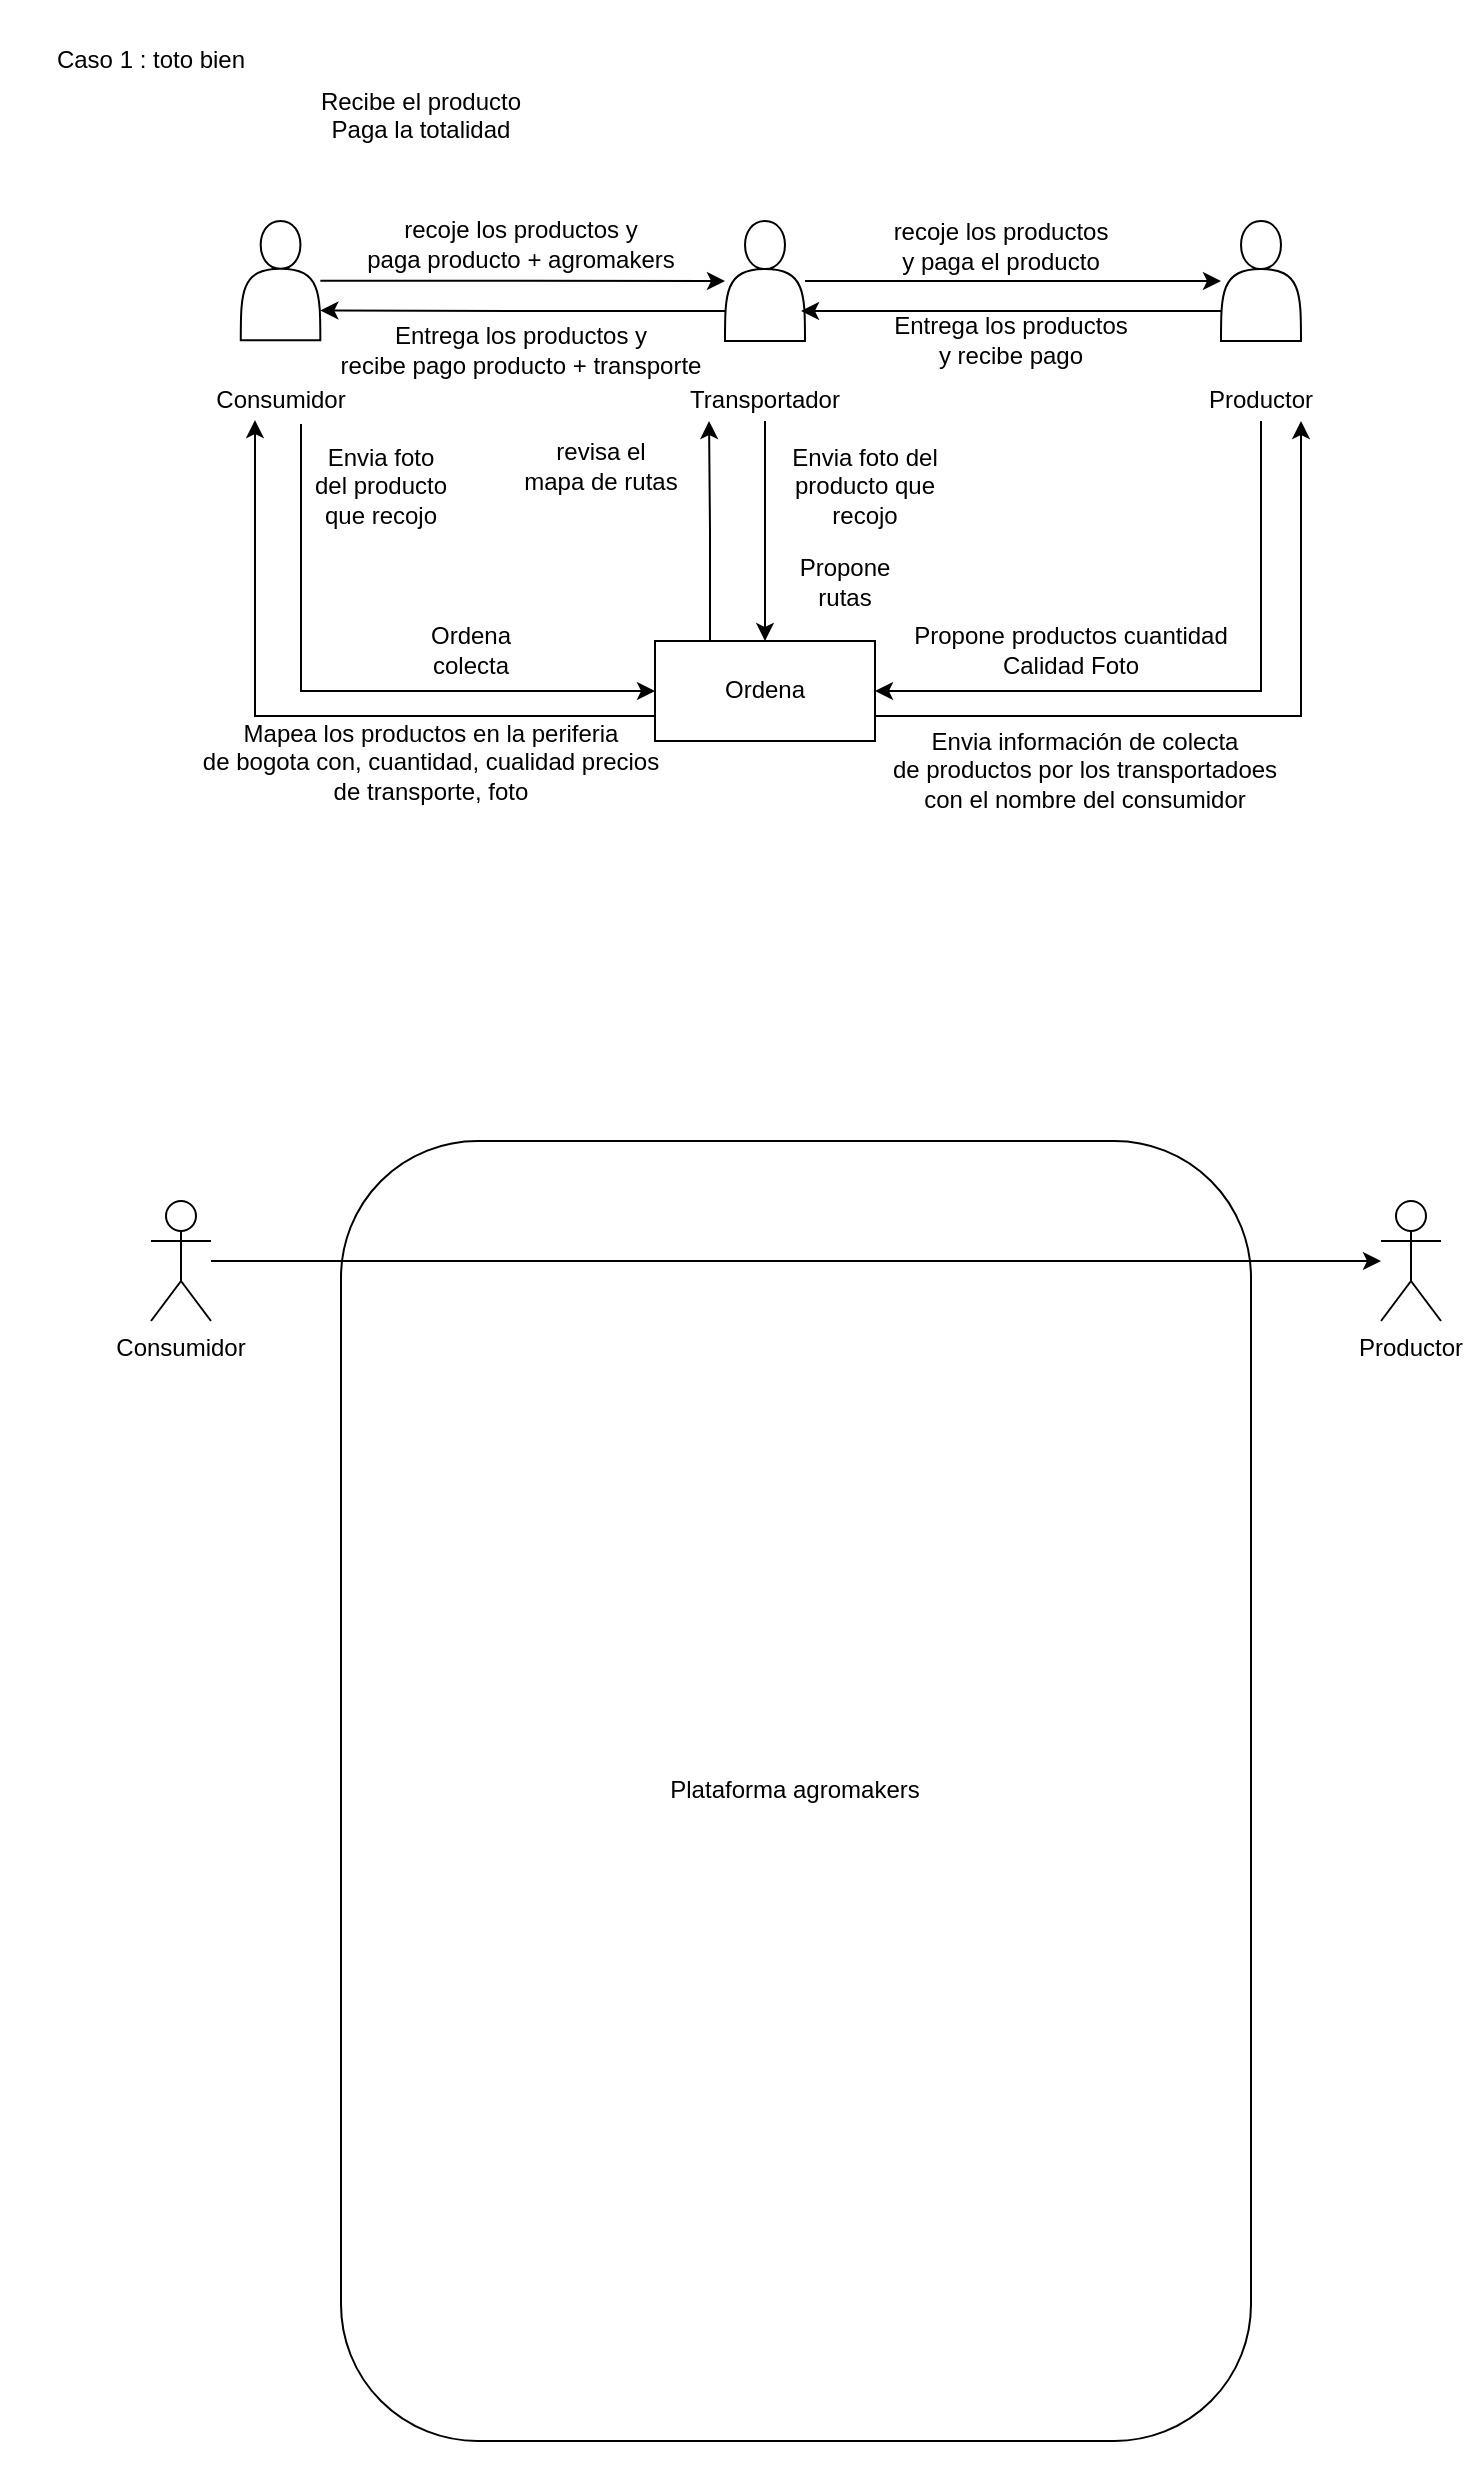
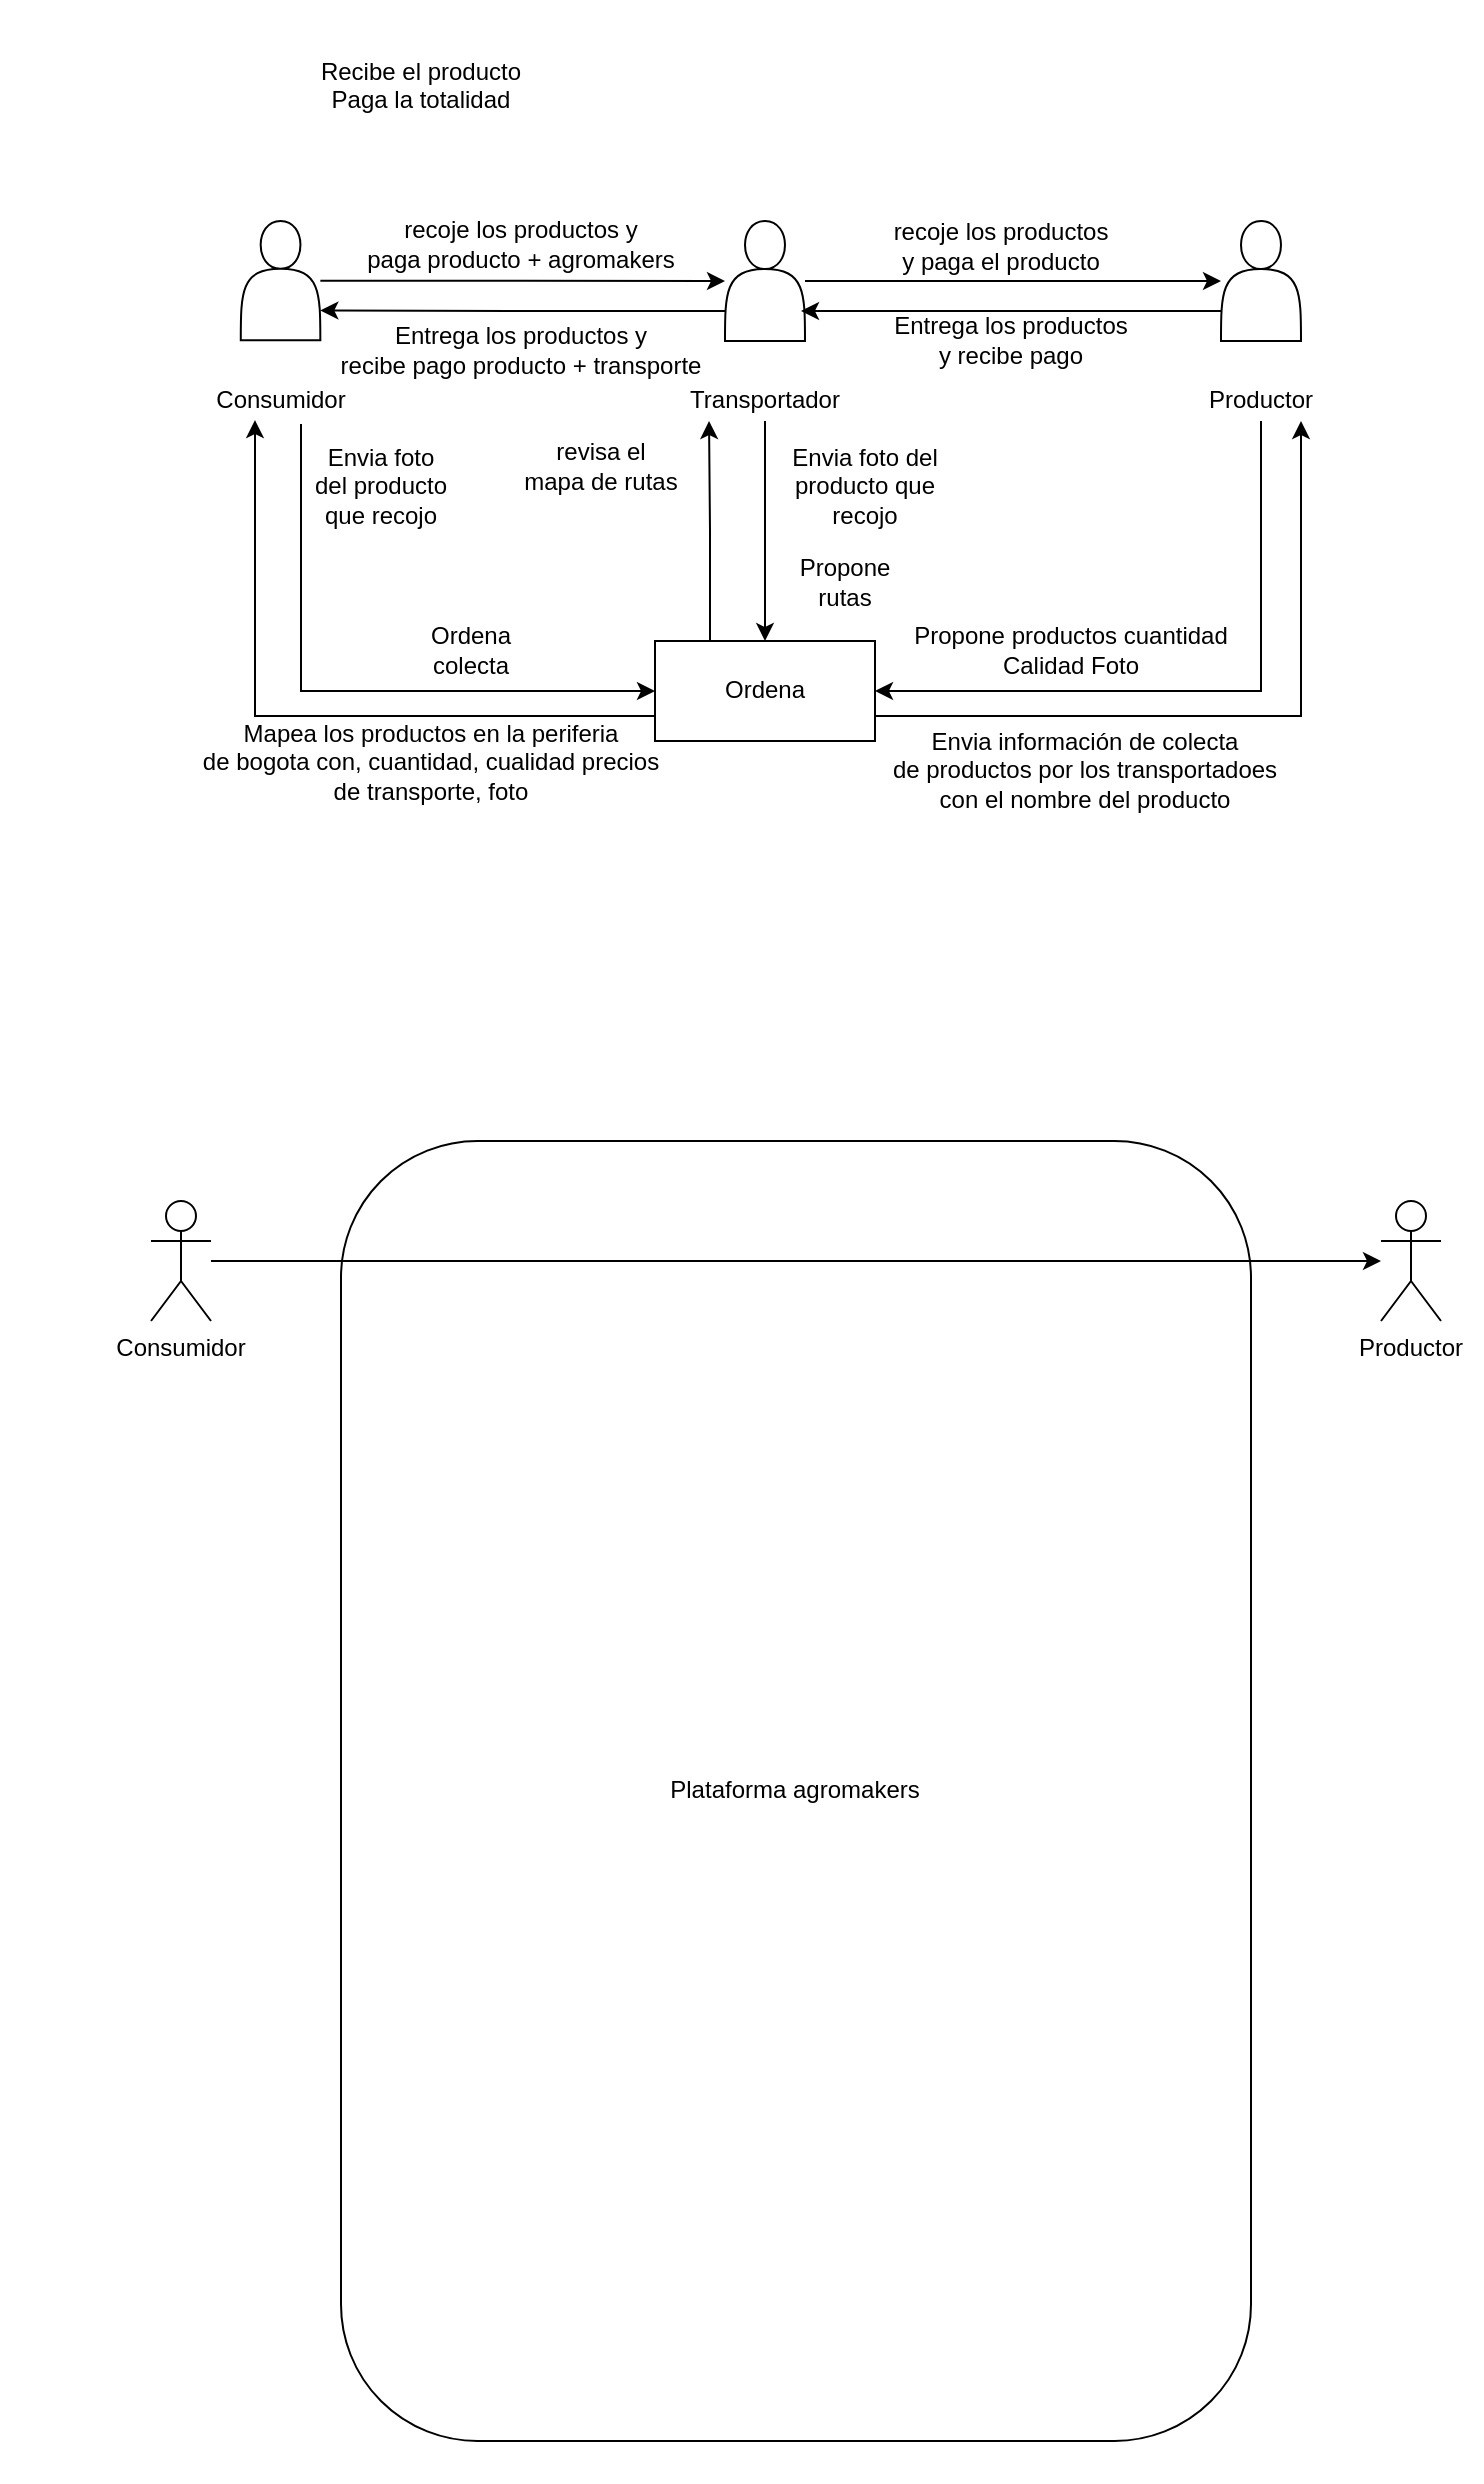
node "Caso 1 : toto bien": removed
node "Recibe el producto Paga la totalidad": moved (421, 131) -> (421, 101)
node "Envia información de colecta de productos por los transportadoes con el nombre del consumidor": label "Envia información de colecta de productos por los transportadoes con el nombre del consumidor" -> "Envia información de colecta de productos por los transportadoes con el nombre del producto"
